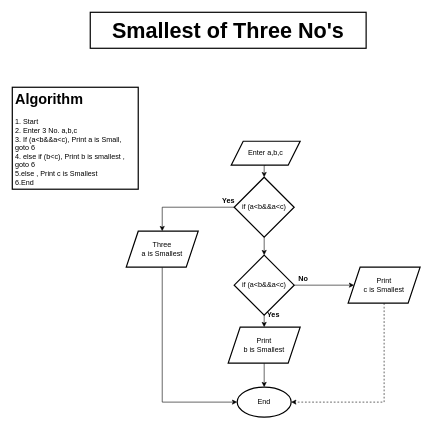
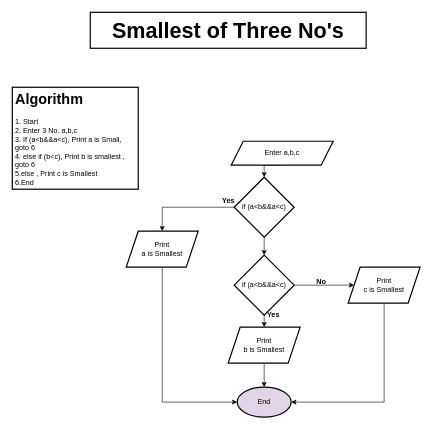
node "Enter a,b,c": size 69x24 -> 102x24
node "Three a is Smallest": label "Three a is Smallest" -> "Print a is Smallest"
node "No": moved (303, 279) -> (321, 282)
edge "Print c is Smallest" -> "End": style dashed -> solid
node "End": fillcolor #ffffff -> #e1d5e7
